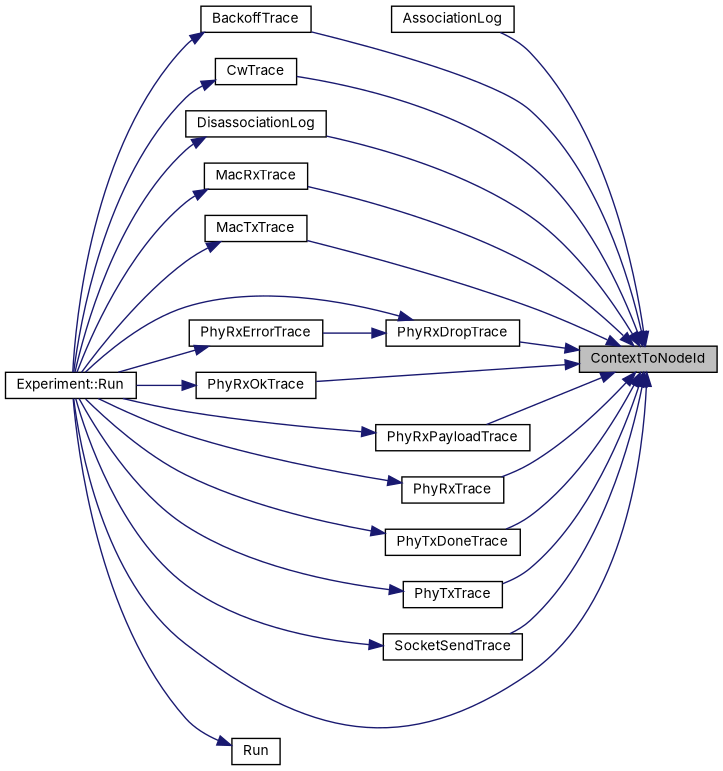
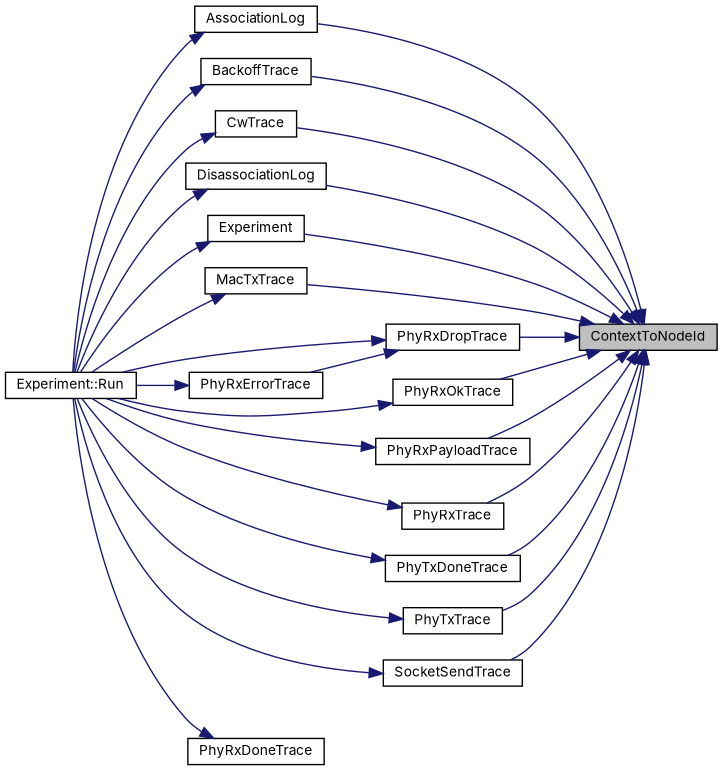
node "MacRxTrace": label "MacRxTrace" -> "Experiment"
edge "Experiment::Run" -> "ContextToNodeId": now "Experiment::Run" -> "AssociationLog"
node "Run": label "Run" -> "PhyRxDoneTrace"
